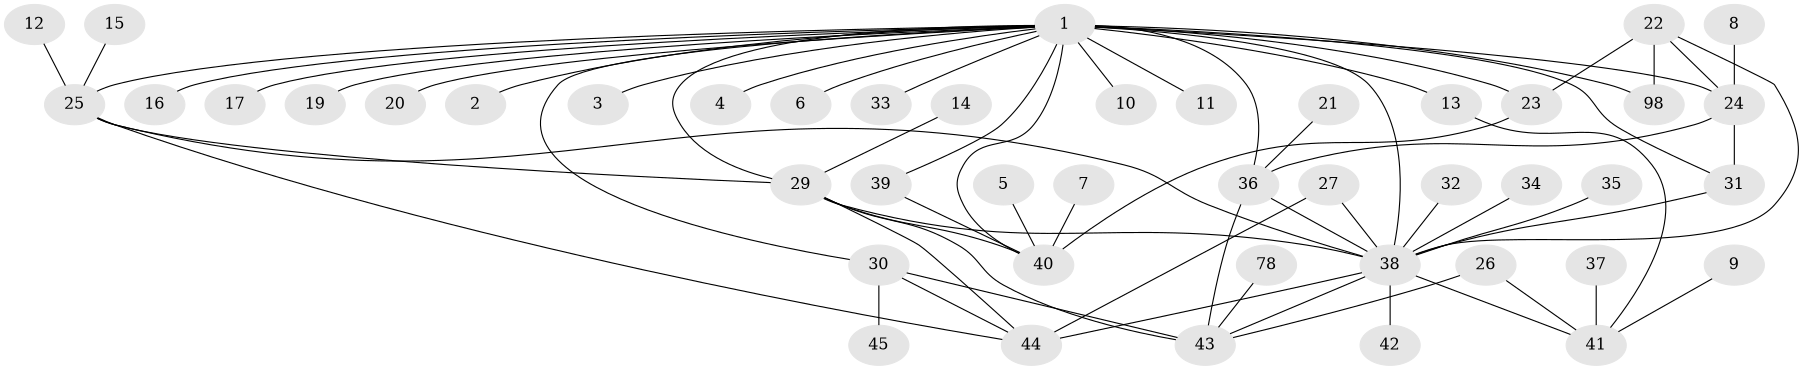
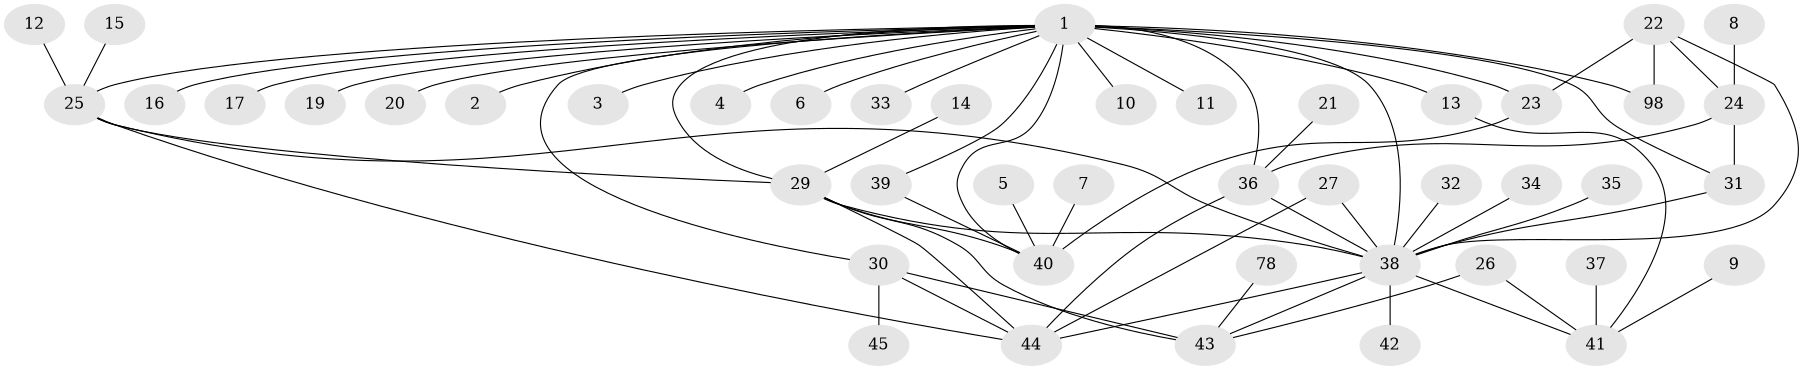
edge "1" -- "24": removed
edge "36" -- "43": now "36" -- "44"
